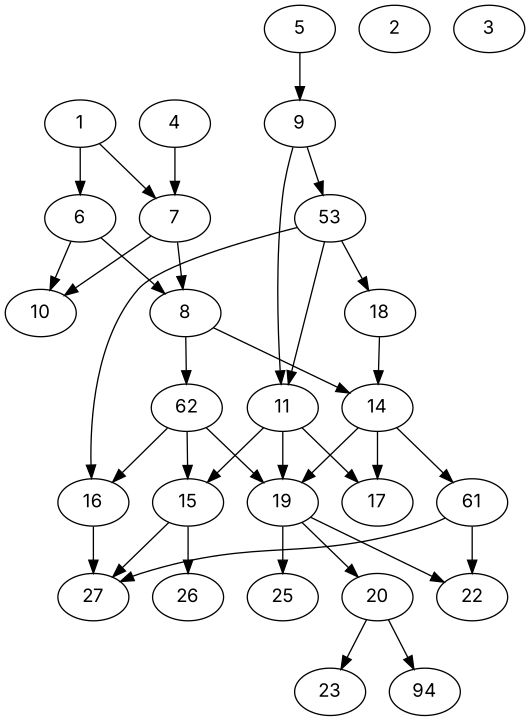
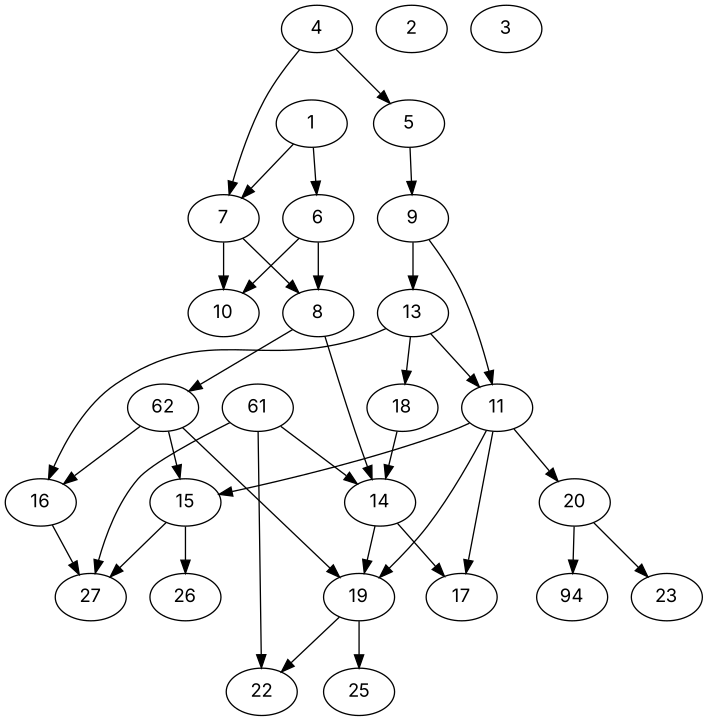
edge "4" -> "5": added
node "53": label "53" -> "13"
edge "14" -> "61": reversed
edge "19" -> "20": now "11" -> "20"
